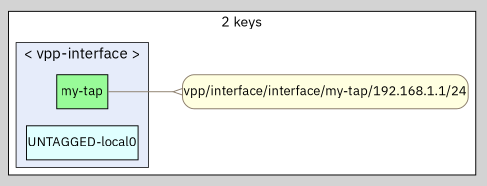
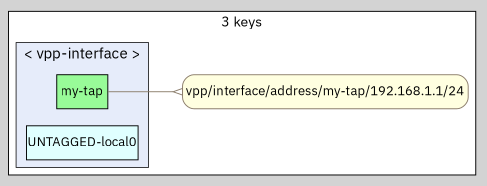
cluster "2 keys": label "2 keys" -> "3 keys"
node "vpp/interface/interface/my-tap/192.168.1.1/24": label "vpp/interface/interface/my-tap/192.168.1.1/24" -> "vpp/interface/address/my-tap/192.168.1.1/24"
